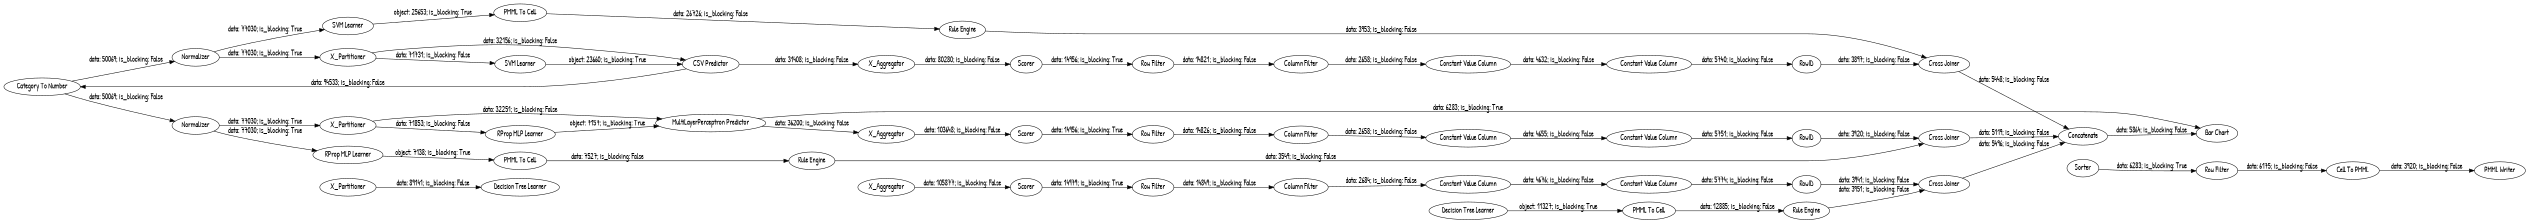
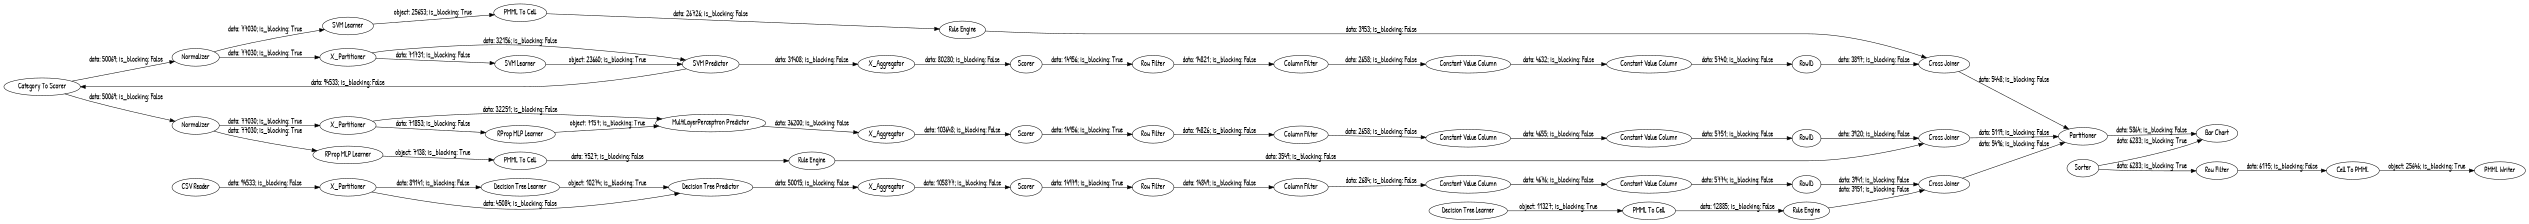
node "CSV Predictor": label "CSV Predictor" -> "SVM Predictor"
node "Category To Number": label "Category To Number" -> "Category To Scorer"
edge "MultiLayerPerceptron Predictor" -> "Bar Chart": now "Sorter" -> "Bar Chart"
node "Concatenate": label "Concatenate" -> "Partitioner"
edge "Cell To PMML" -> "PMML Writer": label "data: 3920; is_blocking: False" -> "object: 25646; is_blocking: True"
node "CSV Reader": added
node "Decision Tree Predictor": added
